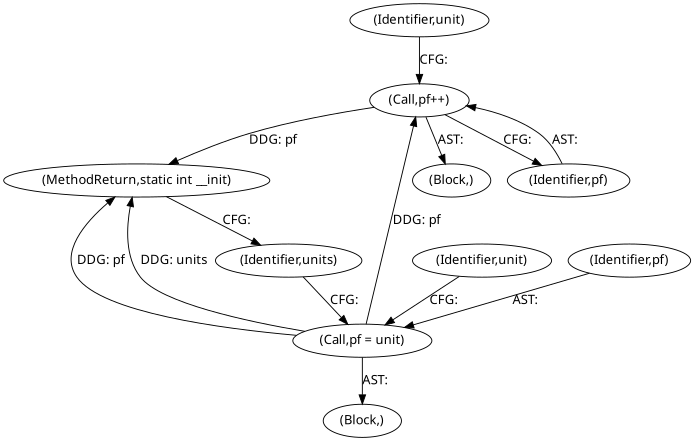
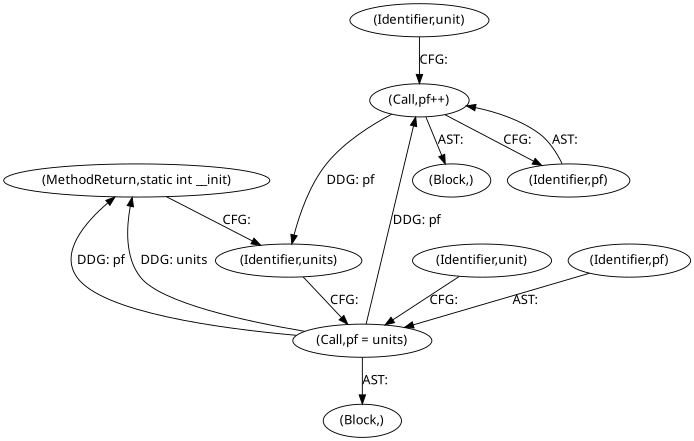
edge "(Call,pf++)" -> "(MethodReturn,static int __init)": now "(Call,pf++)" -> "(Identifier,units)"
node "(Call,pf = unit)": label "(Call,pf = unit)" -> "(Call,pf = units)"
